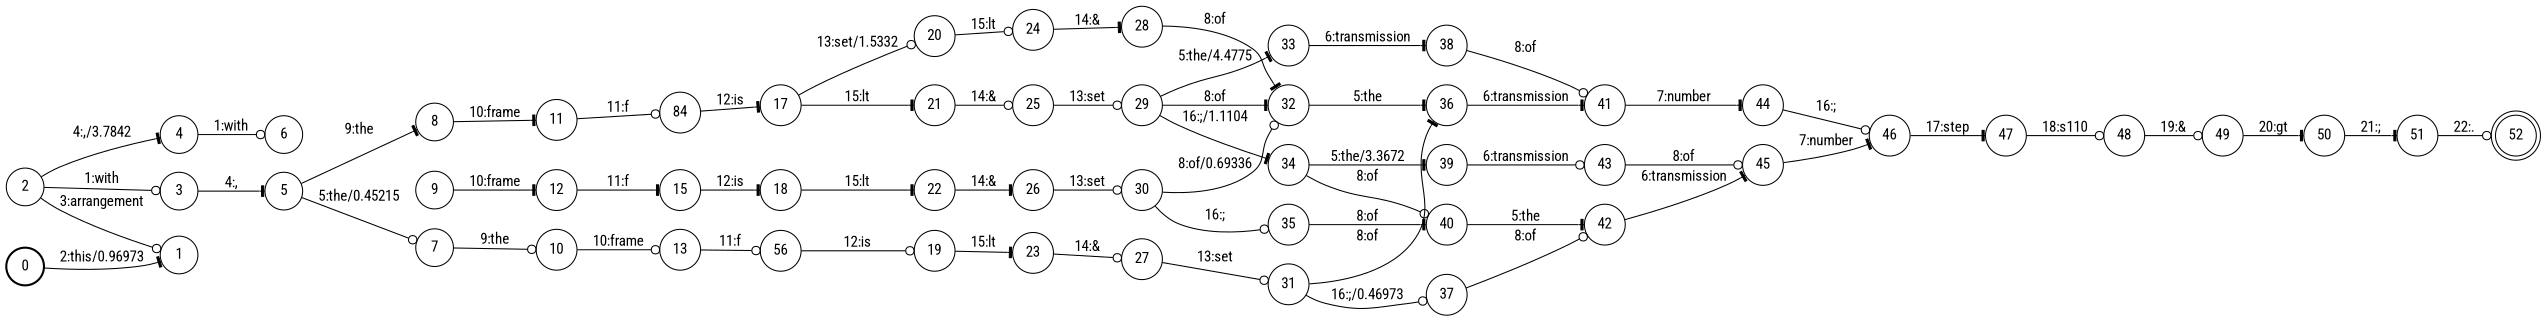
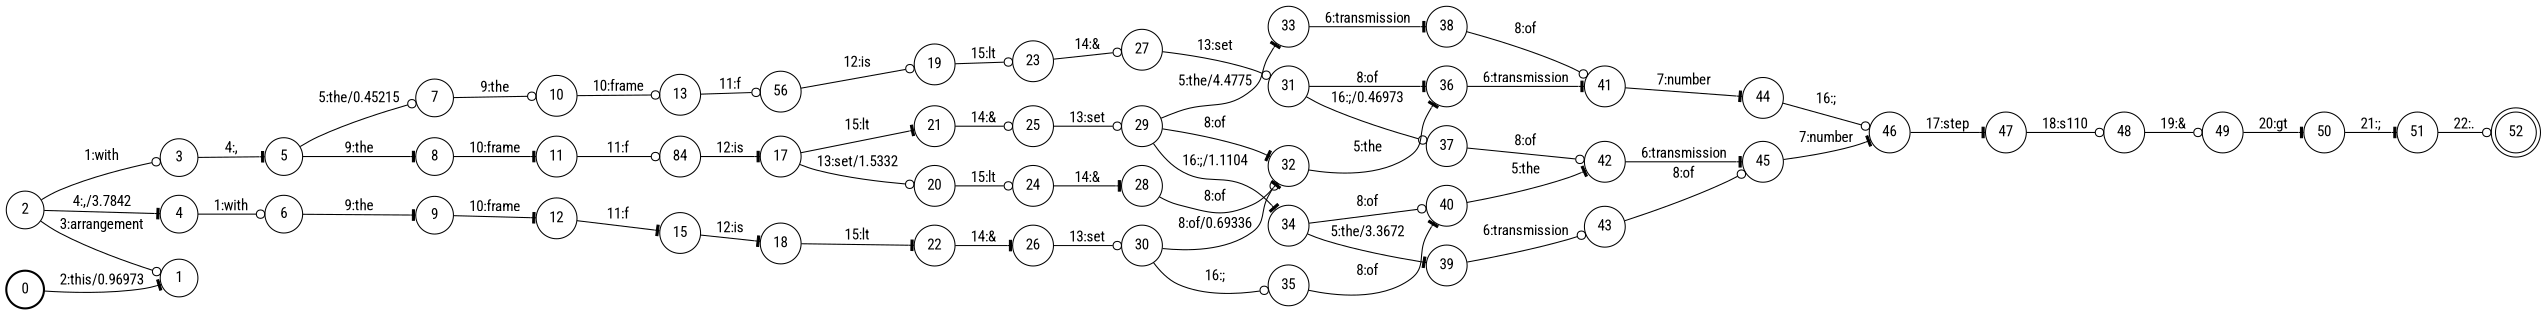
edge "6" -> "9": added, label "9:the"
edge "19" -> "23": arrowhead tee -> odot
